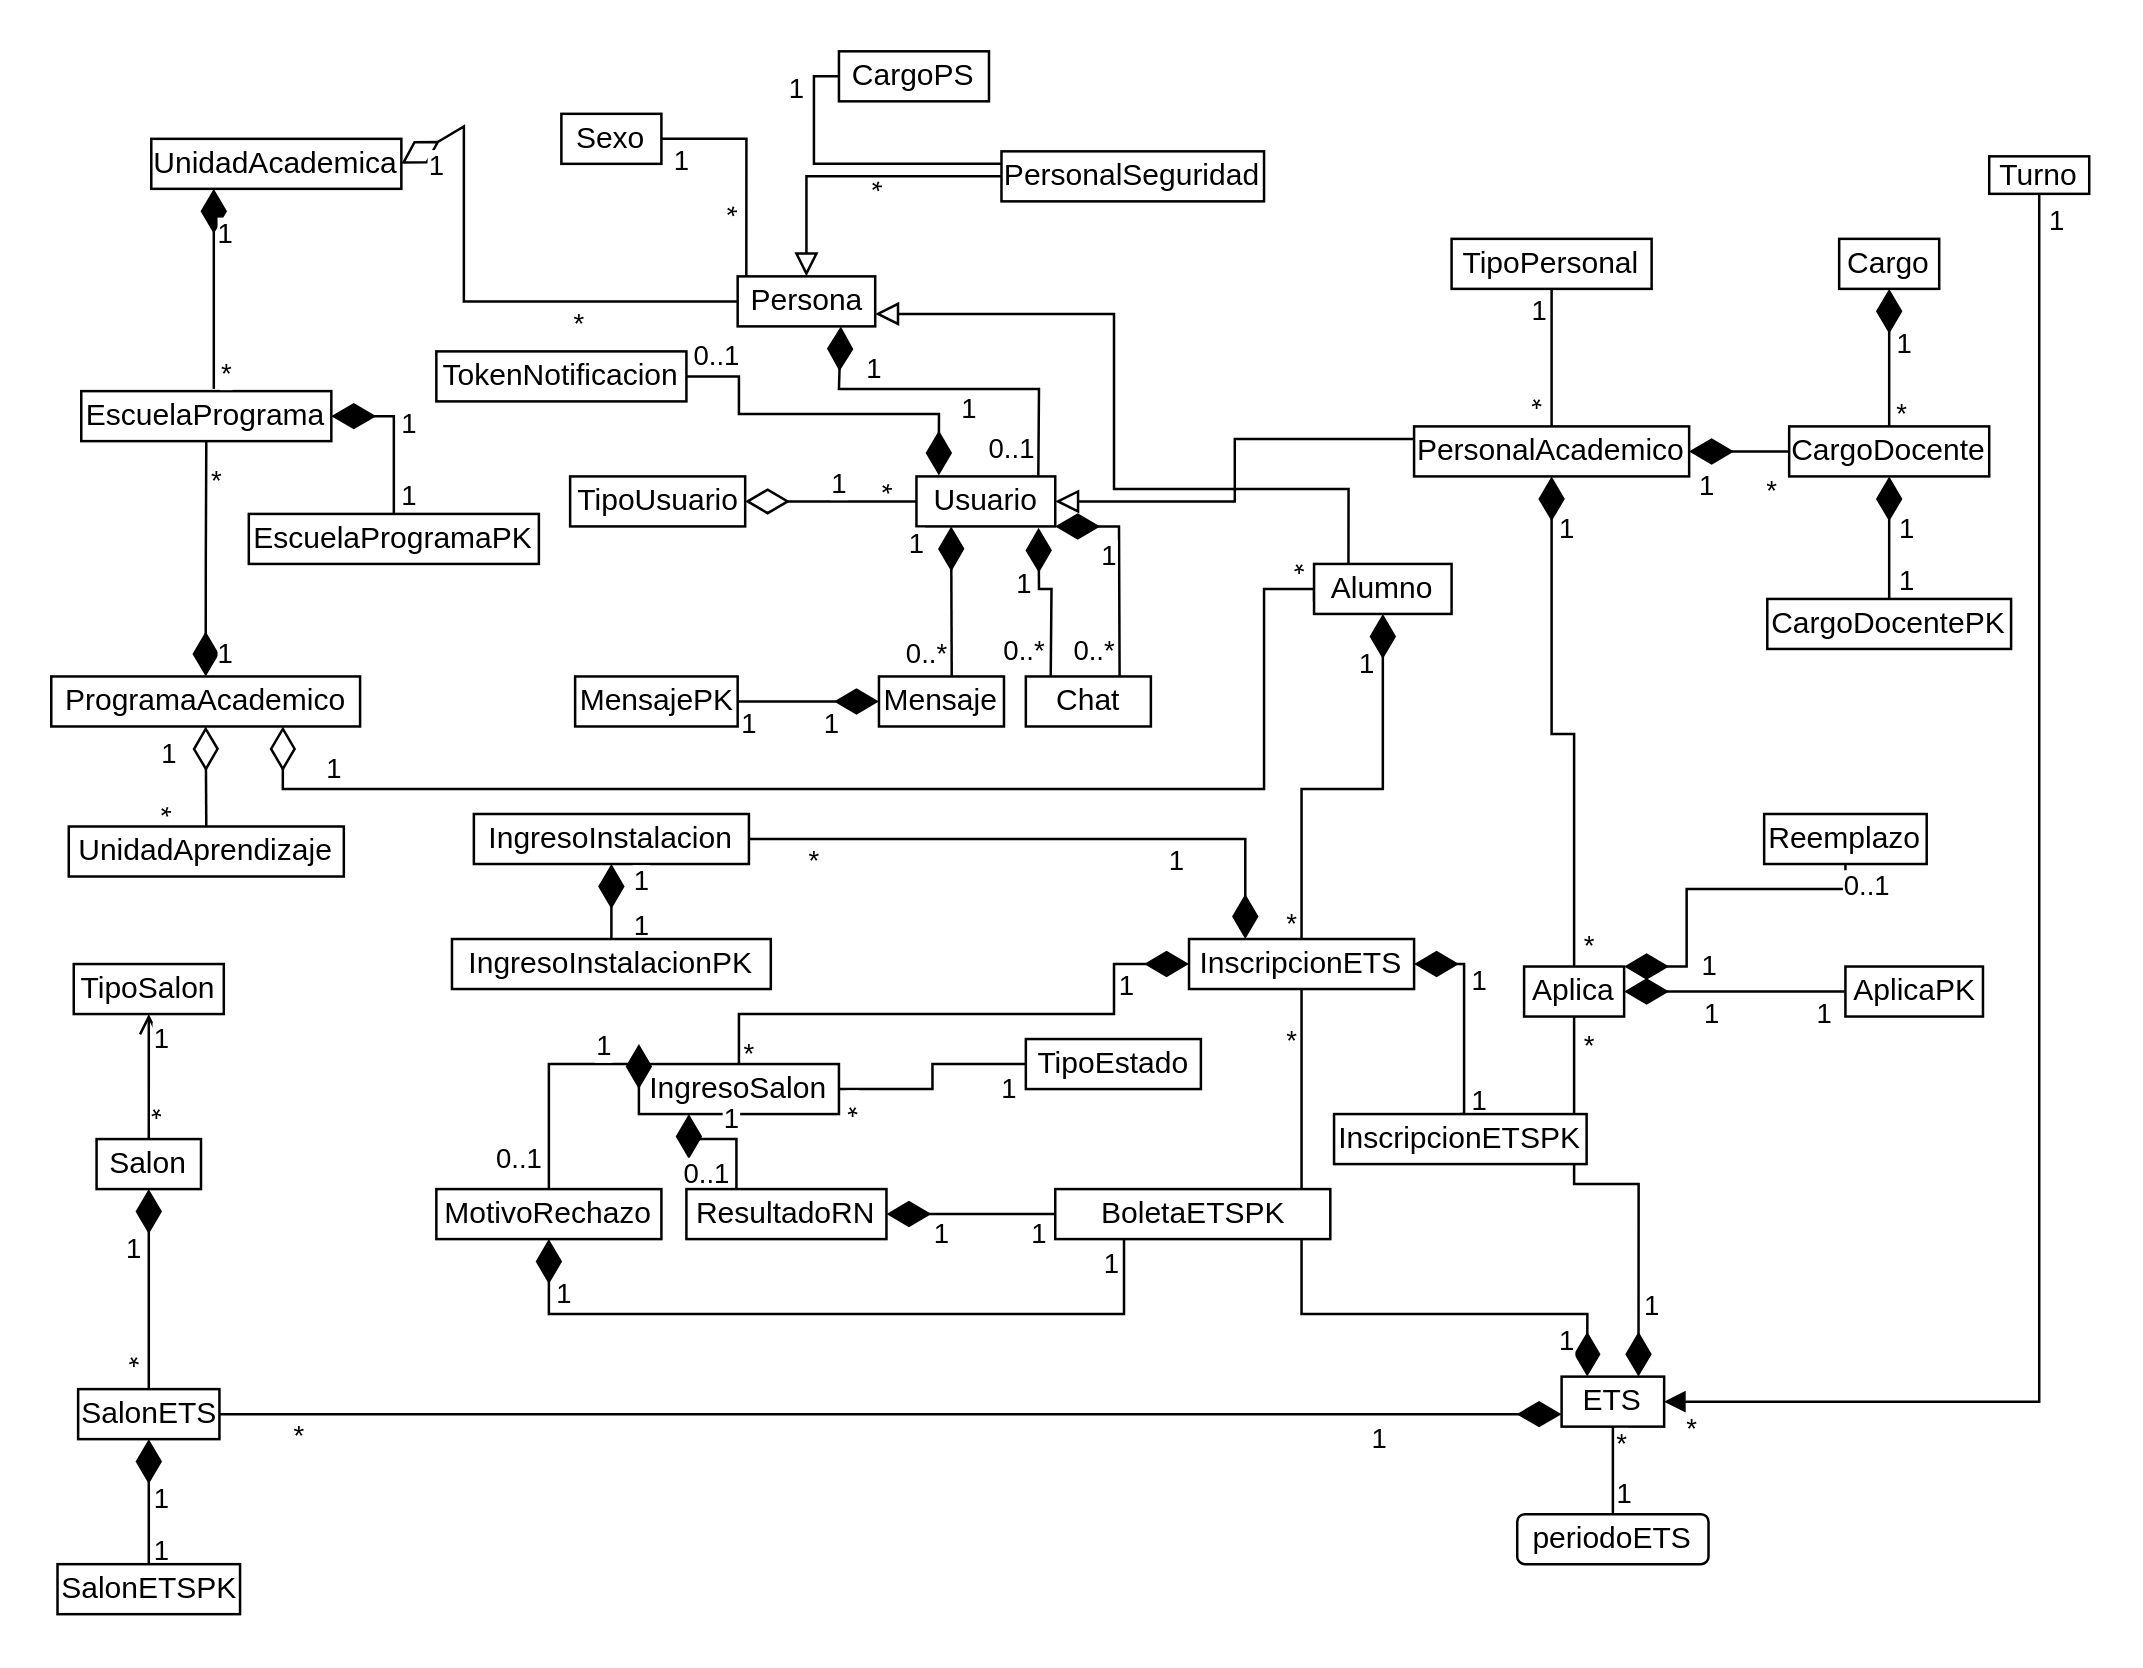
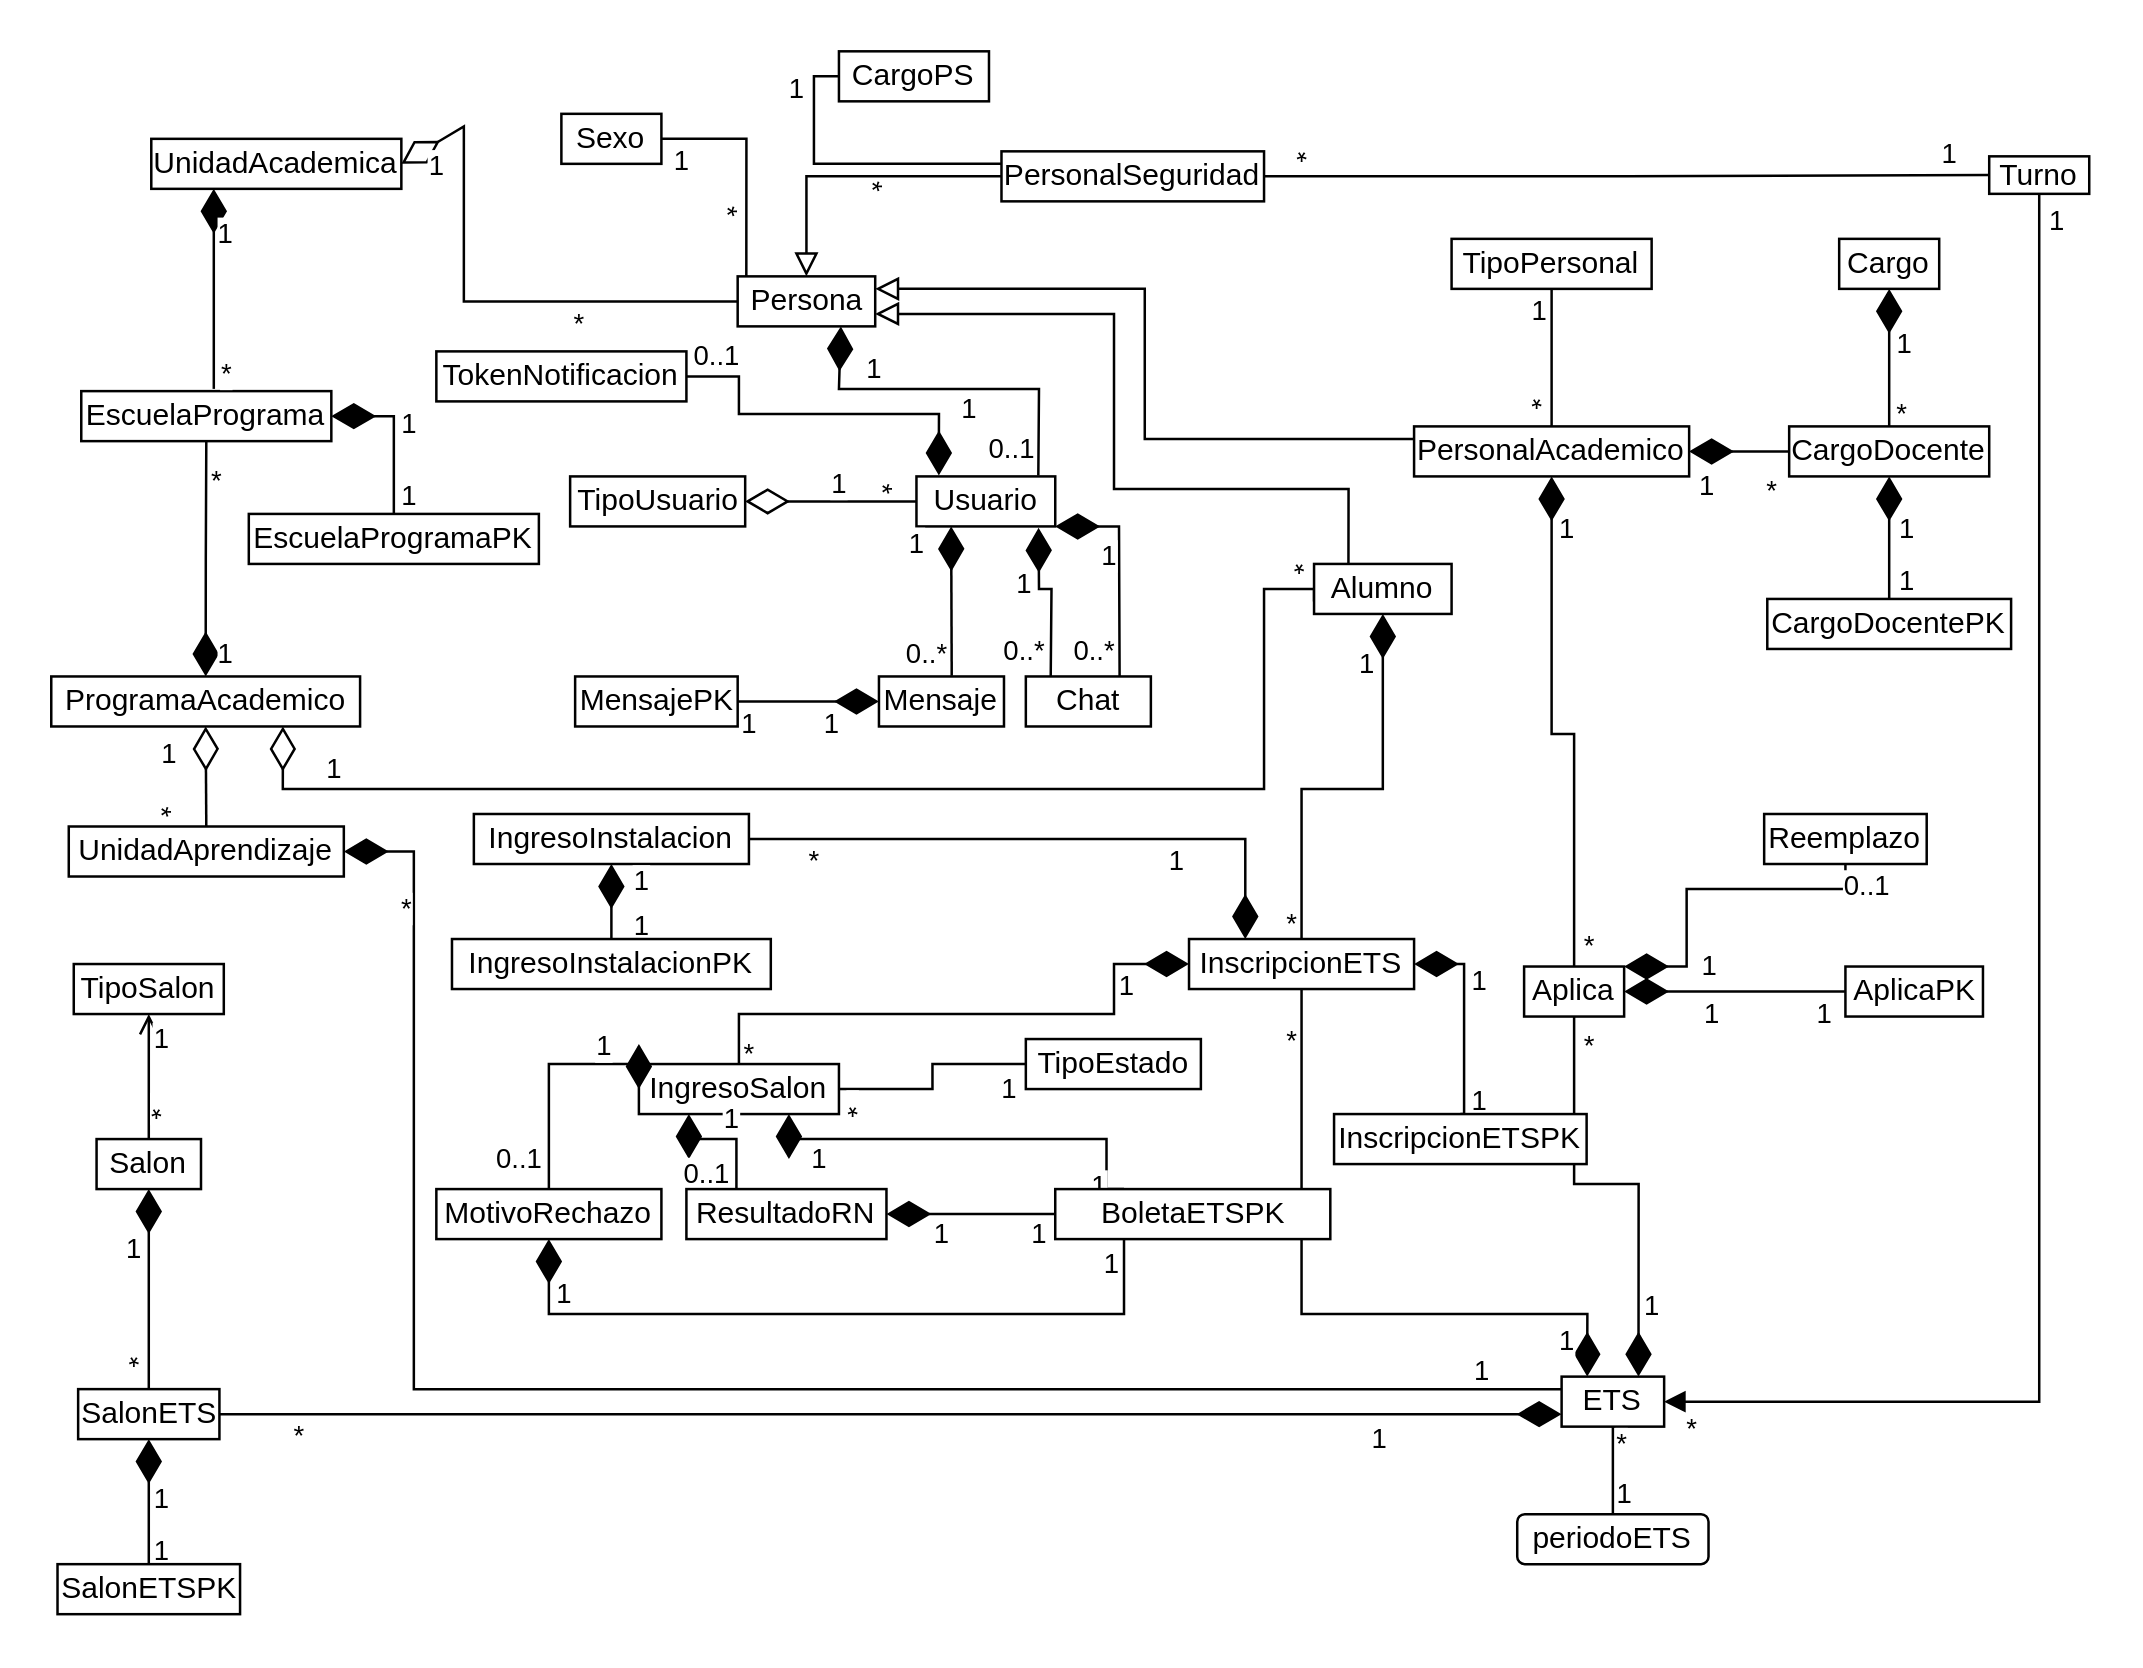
edge "Turno" -- "PersonalSeguridad": added, labels "1", "*"
edge "PersonalAcademico" -> "Usuario": now "PersonalAcademico" -> "Persona"
edge "BoletaETSPK" -> "IngresoSalon": added, labels "1", "1"
edge "ETS" -> "UnidadAprendizaje": added, labels "1", "*"
